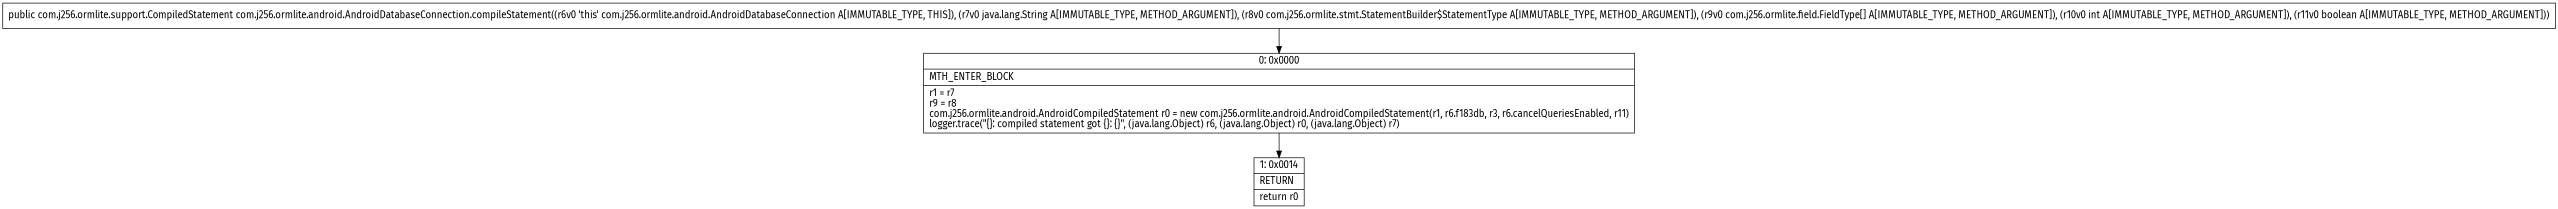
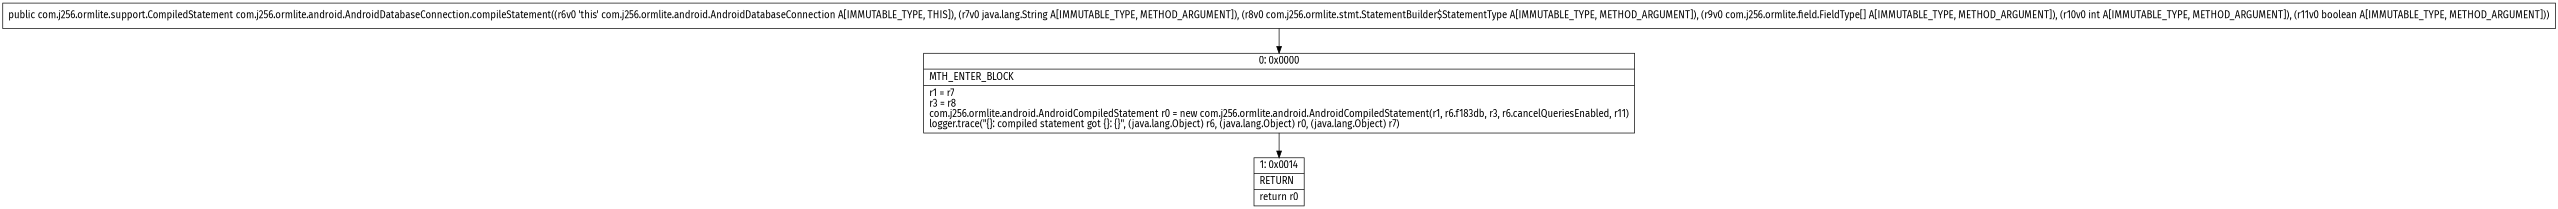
node "0: 0x0000": text "r9 = r8" -> "r3 = r8"
